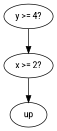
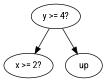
edge "x >= 2?" -> "up": now "y >= 4?" -> "up"
